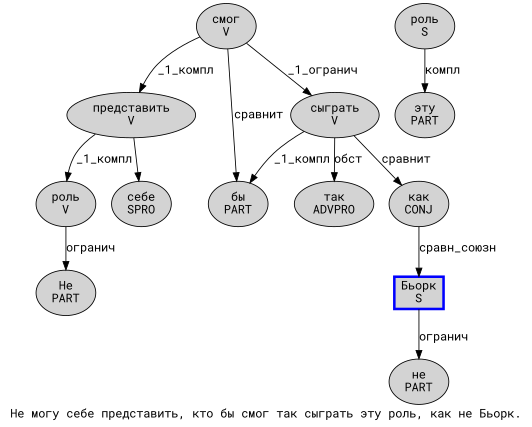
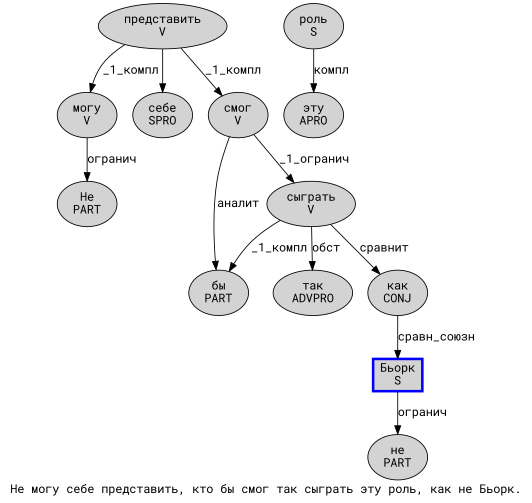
edge "смог V" -> "представить V": reversed
edge "смог V" -> "бы PART": label "сравнит" -> "аналит"
node "эту PART": label "эту PART" -> "эту APRO"
node "роль V": label "роль V" -> "могу V"
